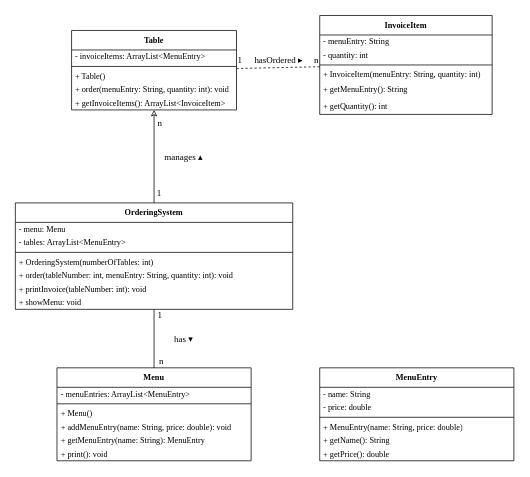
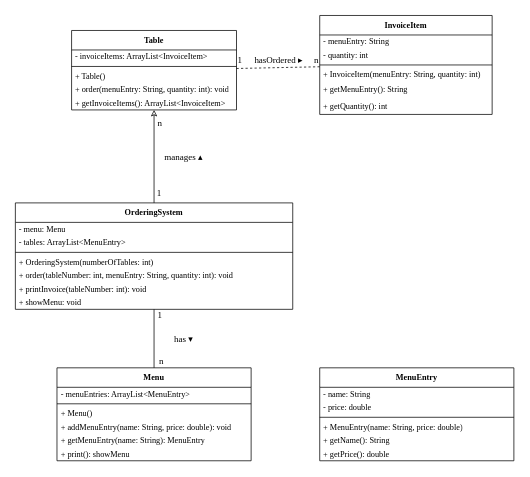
node "- invoiceItems: ArrayList<MenuEntry>": label "- invoiceItems: ArrayList<MenuEntry>" -> "- invoiceItems: ArrayList<InvoiceItem>"
node "+ print(): void": label "+ print(): void" -> "+ print(): showMenu"
